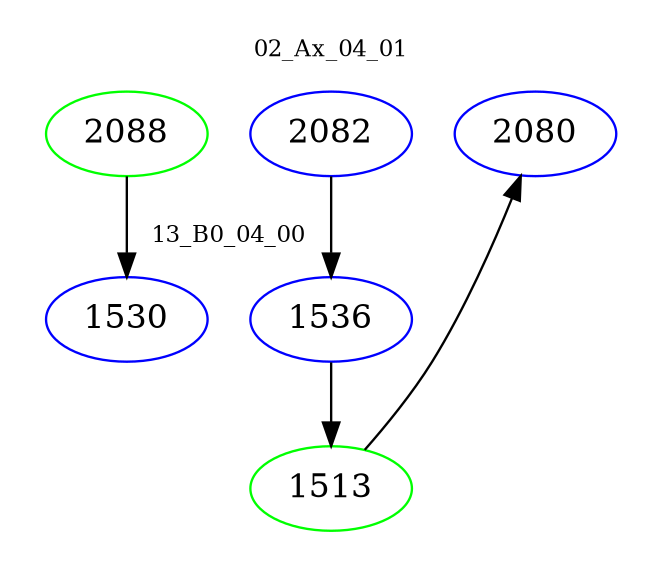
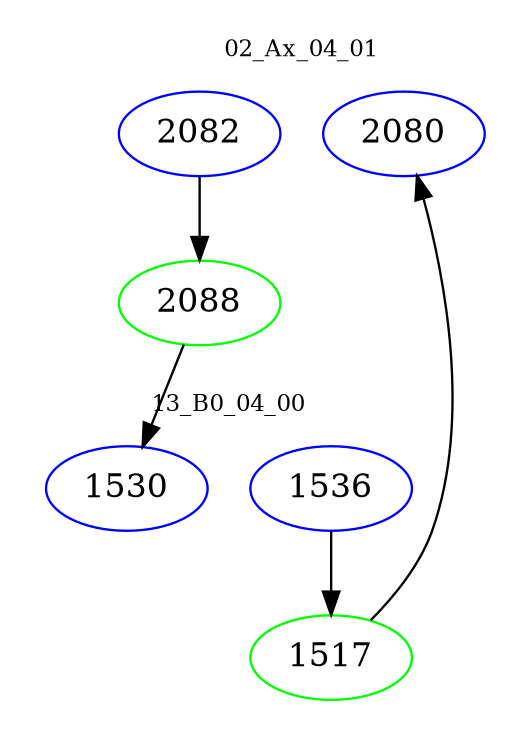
edge "2082" -> "1536": now "2082" -> "2088"
node "1513": label "1513" -> "1517"
